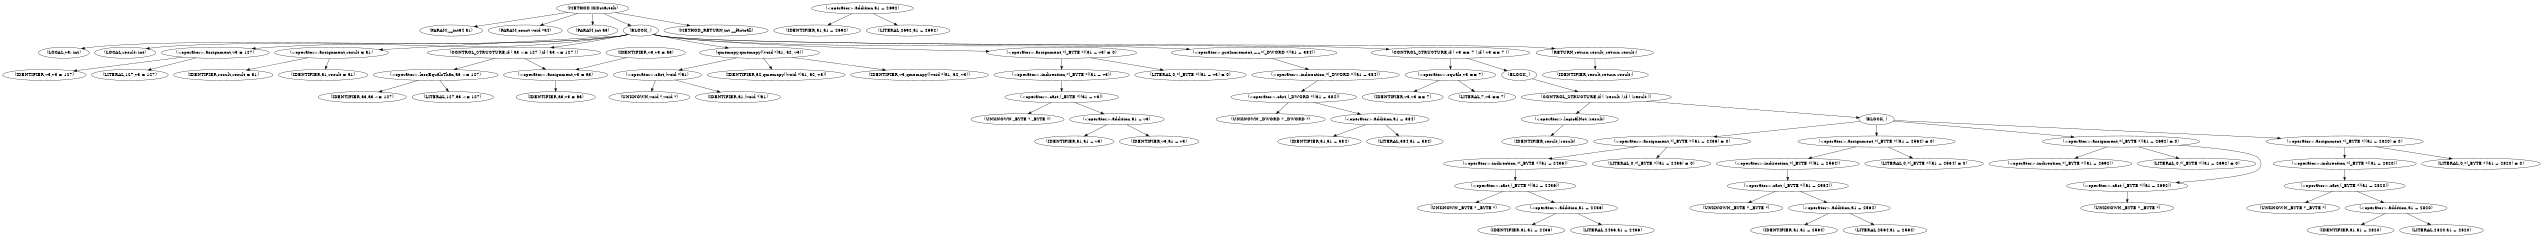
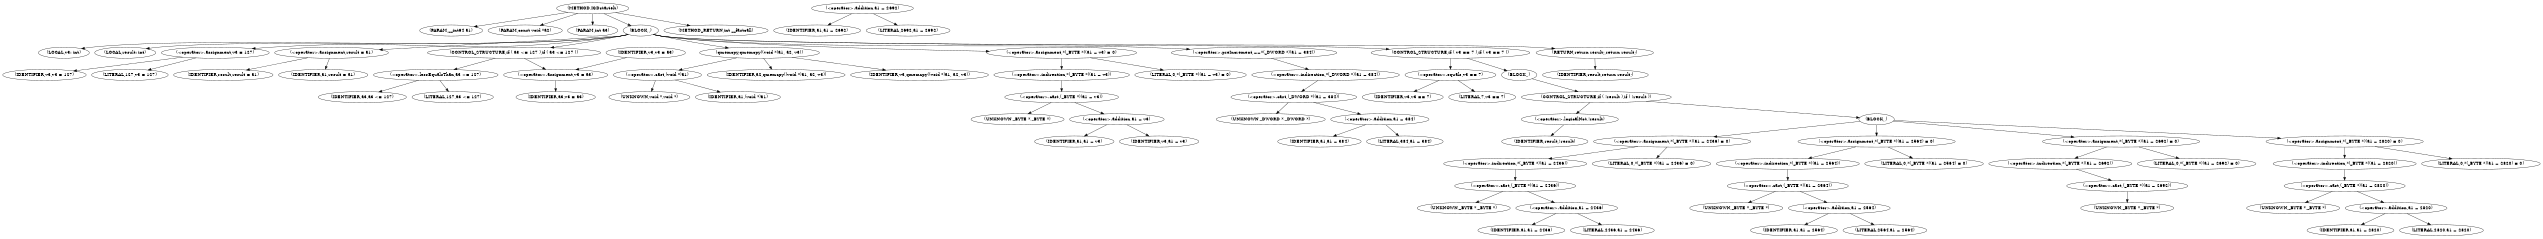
node "(PARAM,const void *a4)": label "(PARAM,const void *a4)" -> "(PARAM,const void *a2)"
edge "(<operator>.assignment,*(_BYTE *)(a1 + 2692) = 0)" -> "(<operator>.cast,(_BYTE *)(a1 + 2692))": now "(<operator>.indirection,*(_BYTE *)(a1 + 2692))" -> "(<operator>.cast,(_BYTE *)(a1 + 2692))"
